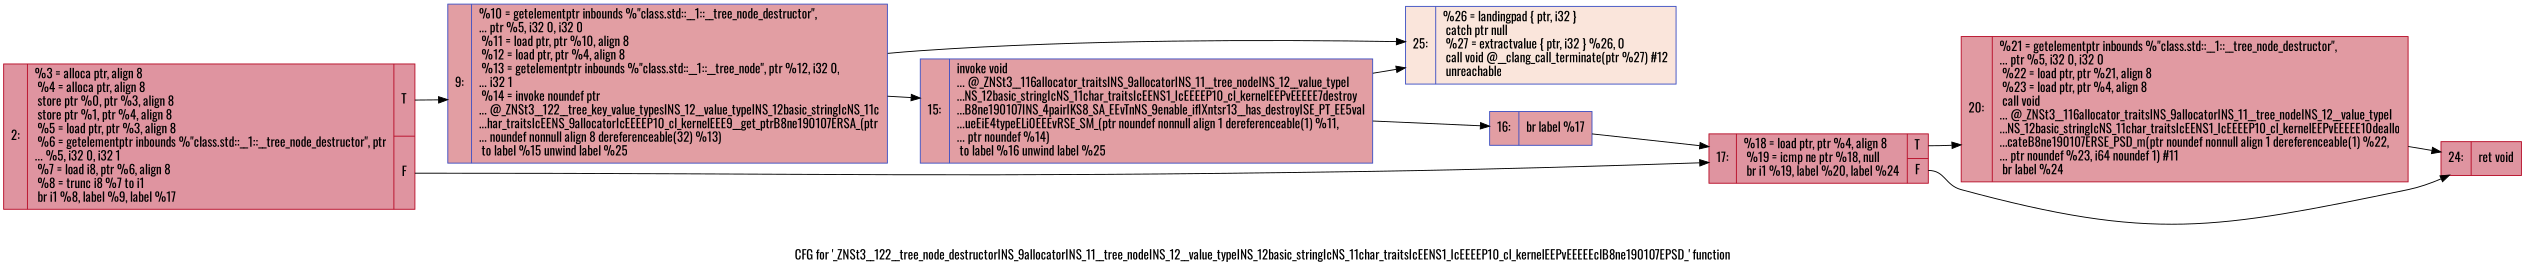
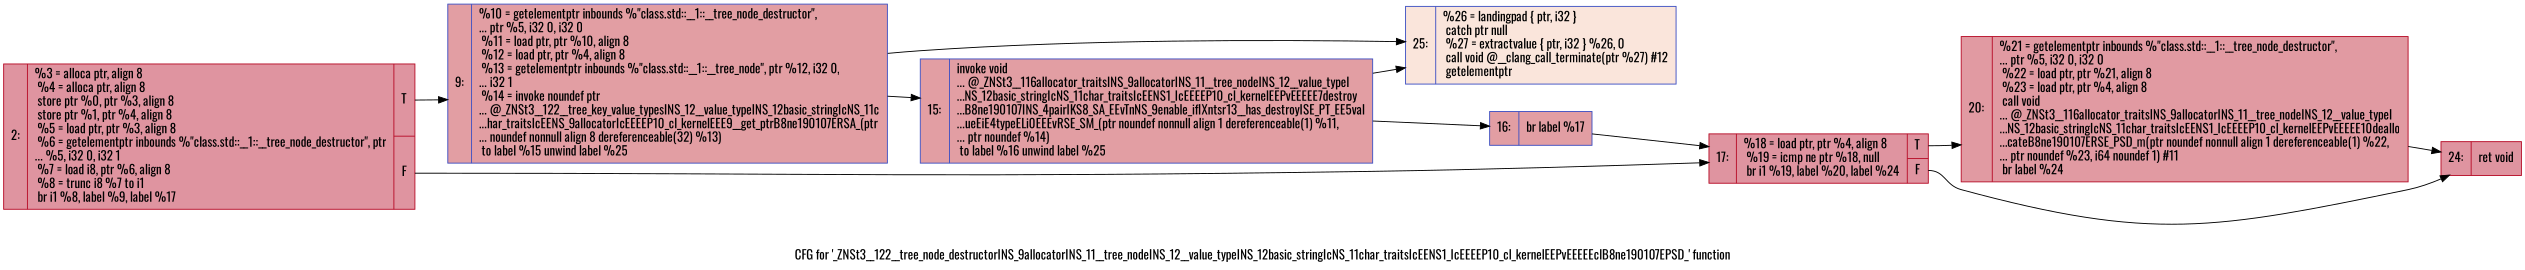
node "25:": text "unreachable" -> "getelementptr"
